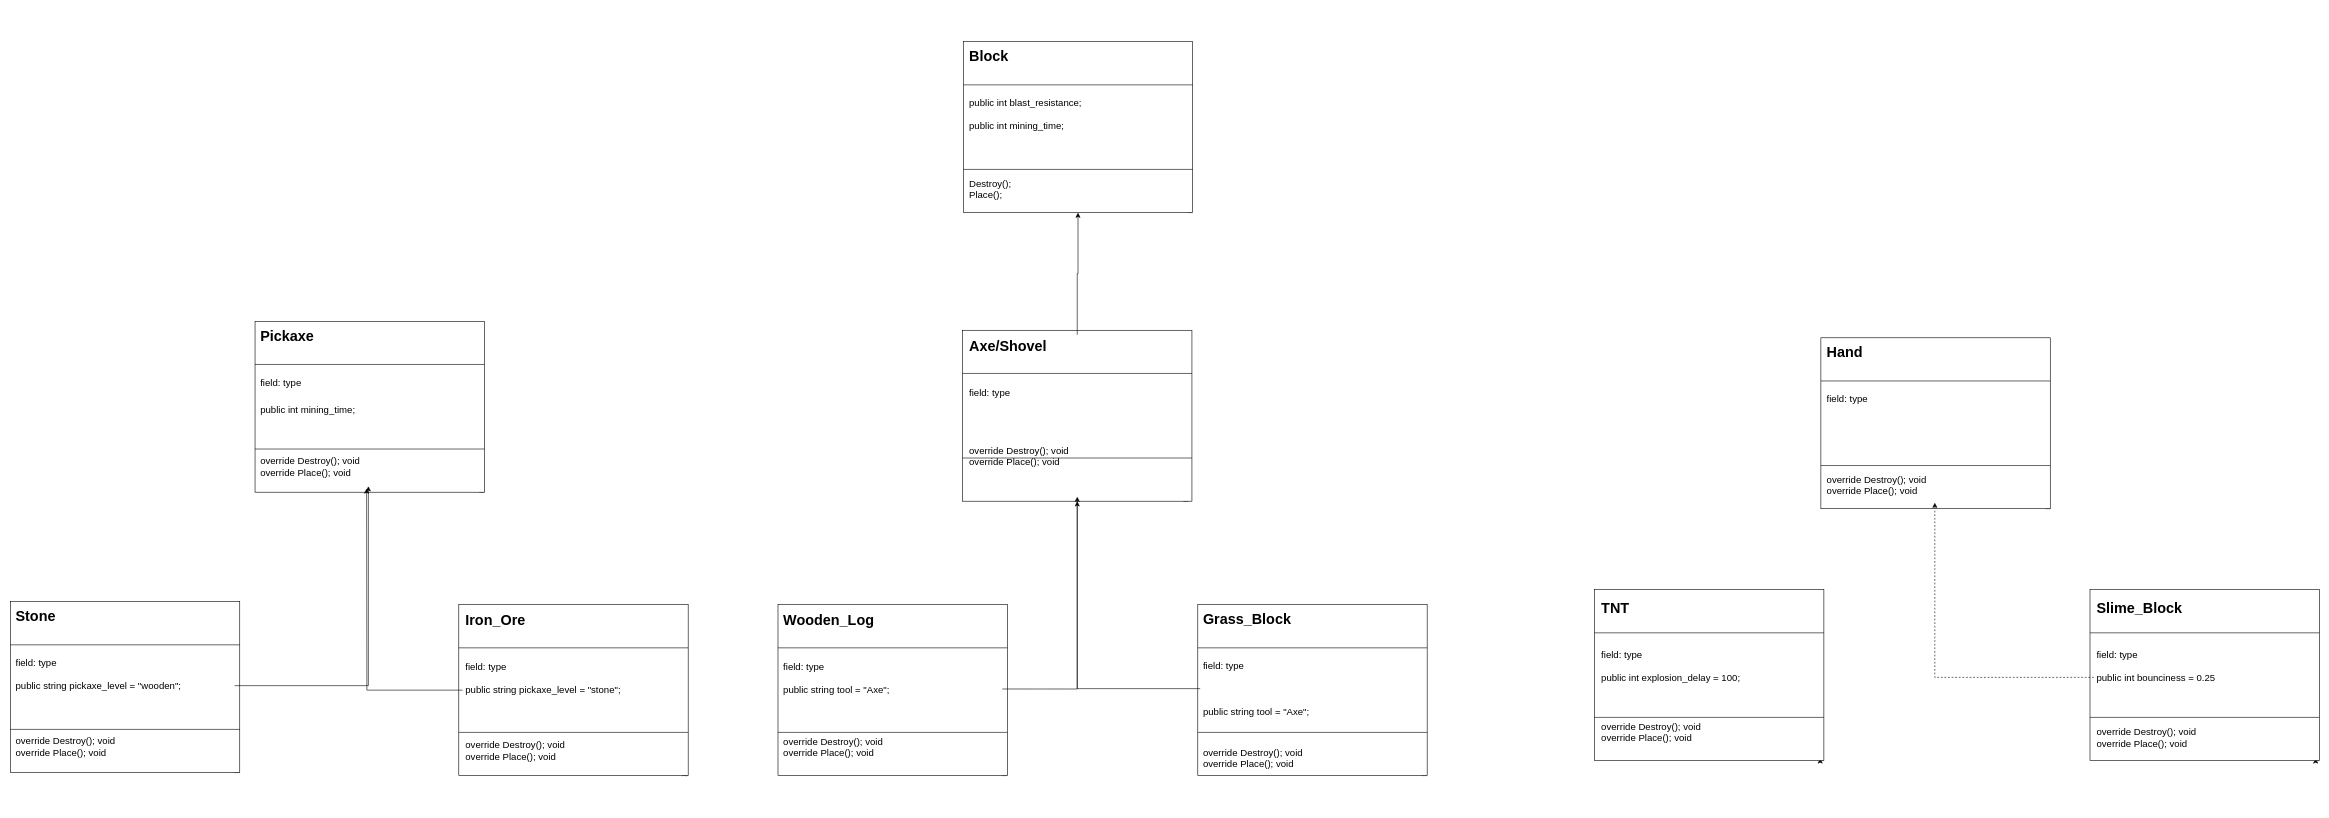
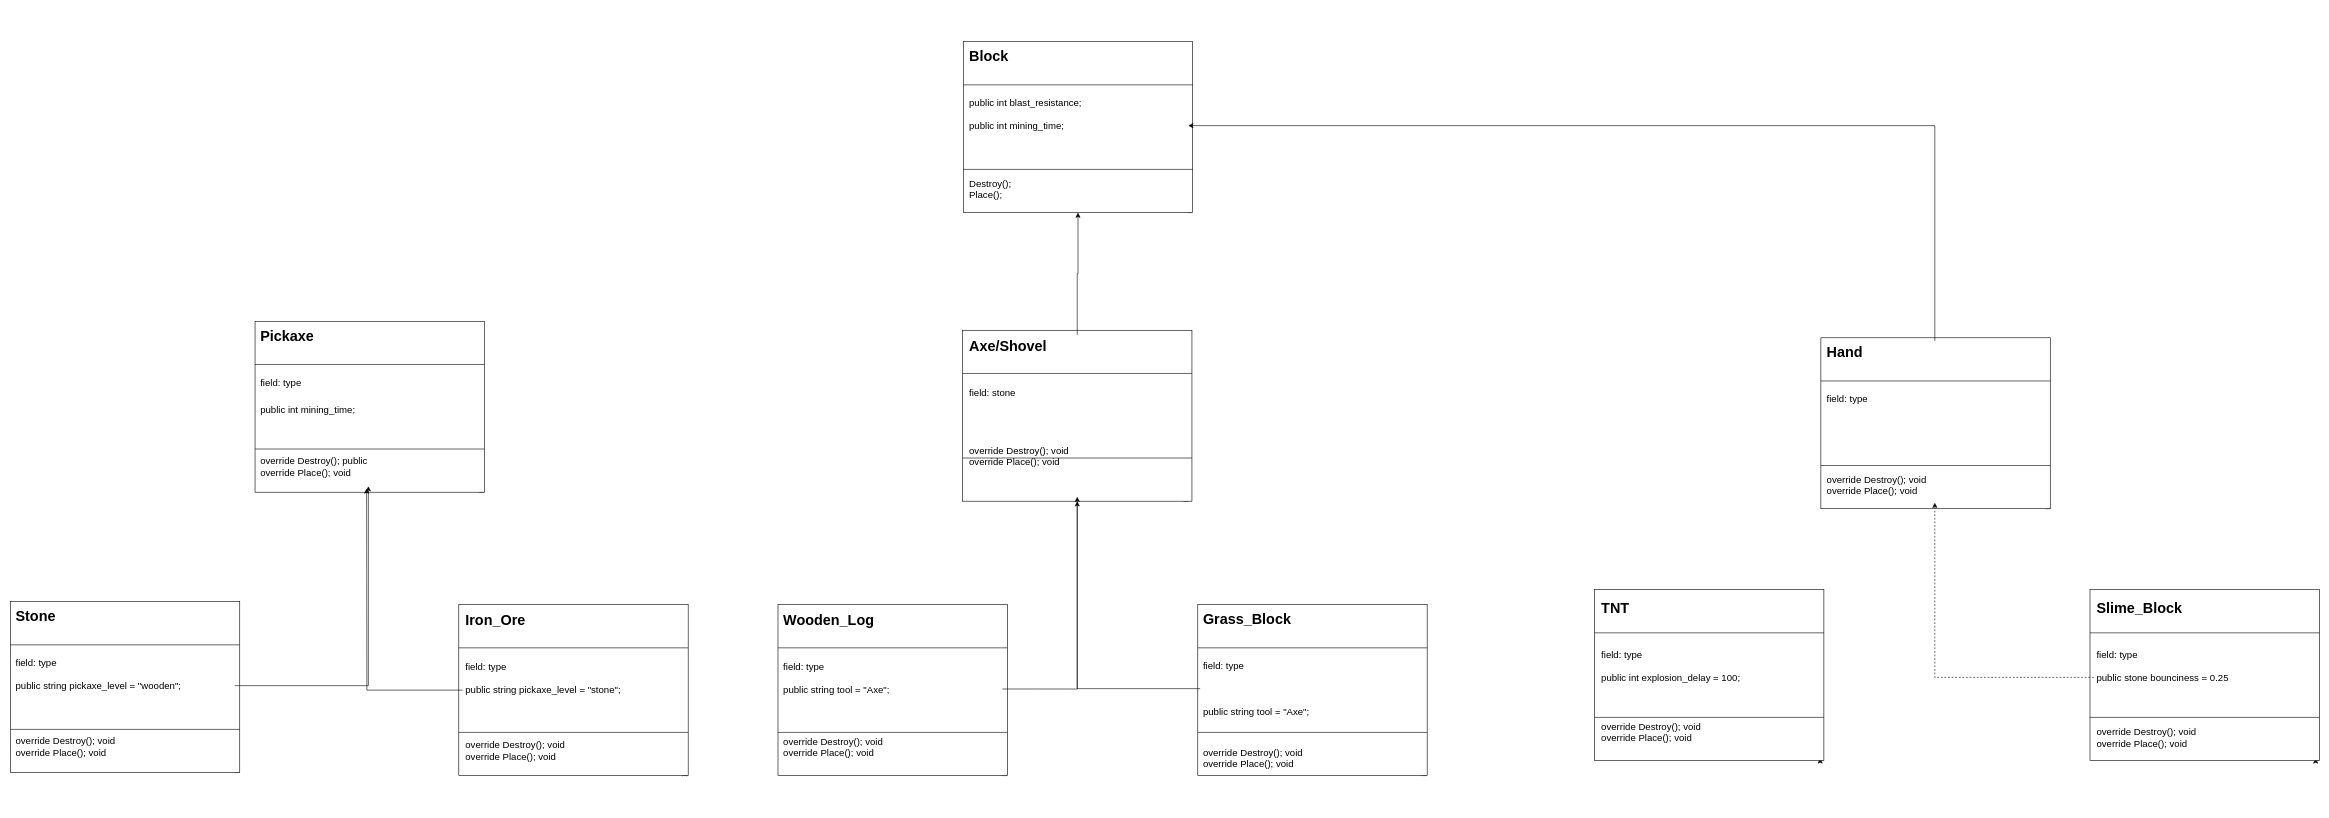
edge "Hand field: type override Destroy(); void override Place(); void" -> "Block public int blast_resistance; public int mining_time; Destroy(); Place();": added
node "Pickaxe field: typepublic int mining_time; override Destroy(); void override Place(); void": label "Pickaxe field: typepublic int mining_time; override Destroy(); void override Place(); void" -> "Pickaxe field: typepublic int mining_time; override Destroy(); public override Place(); void"
node "Axe/Shovel field: type override Destroy(); void override Place(); void": label "Axe/Shovel field: type override Destroy(); void override Place(); void" -> "Axe/Shovel field: stone override Destroy(); void override Place(); void"
node "Slime_Block field: type public int bounciness = 0.25 override Destroy(); void override Place(); void": label "Slime_Block field: type public int bounciness = 0.25 override Destroy(); void override Place(); void" -> "Slime_Block field: type public stone bounciness = 0.25 override Destroy(); void override Place(); void"
